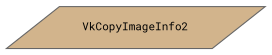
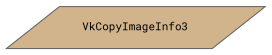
node "VkCopyImageInfo2": label "VkCopyImageInfo2" -> "VkCopyImageInfo3"
